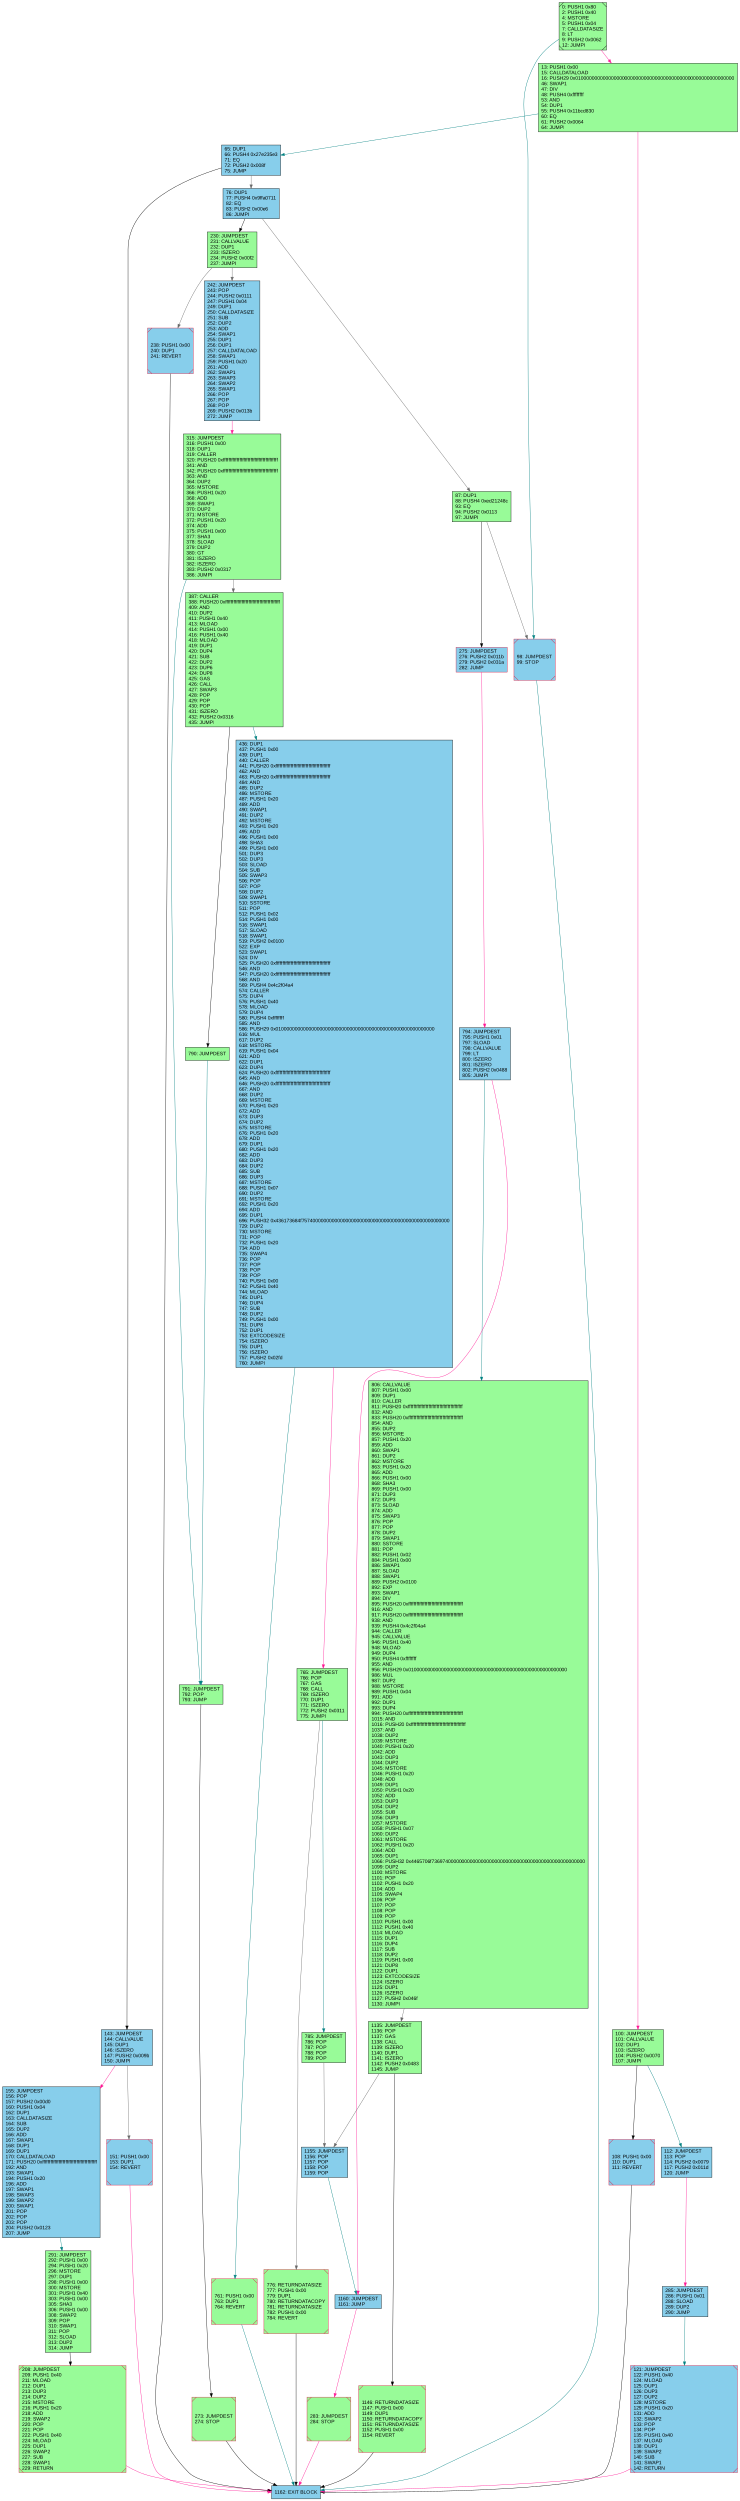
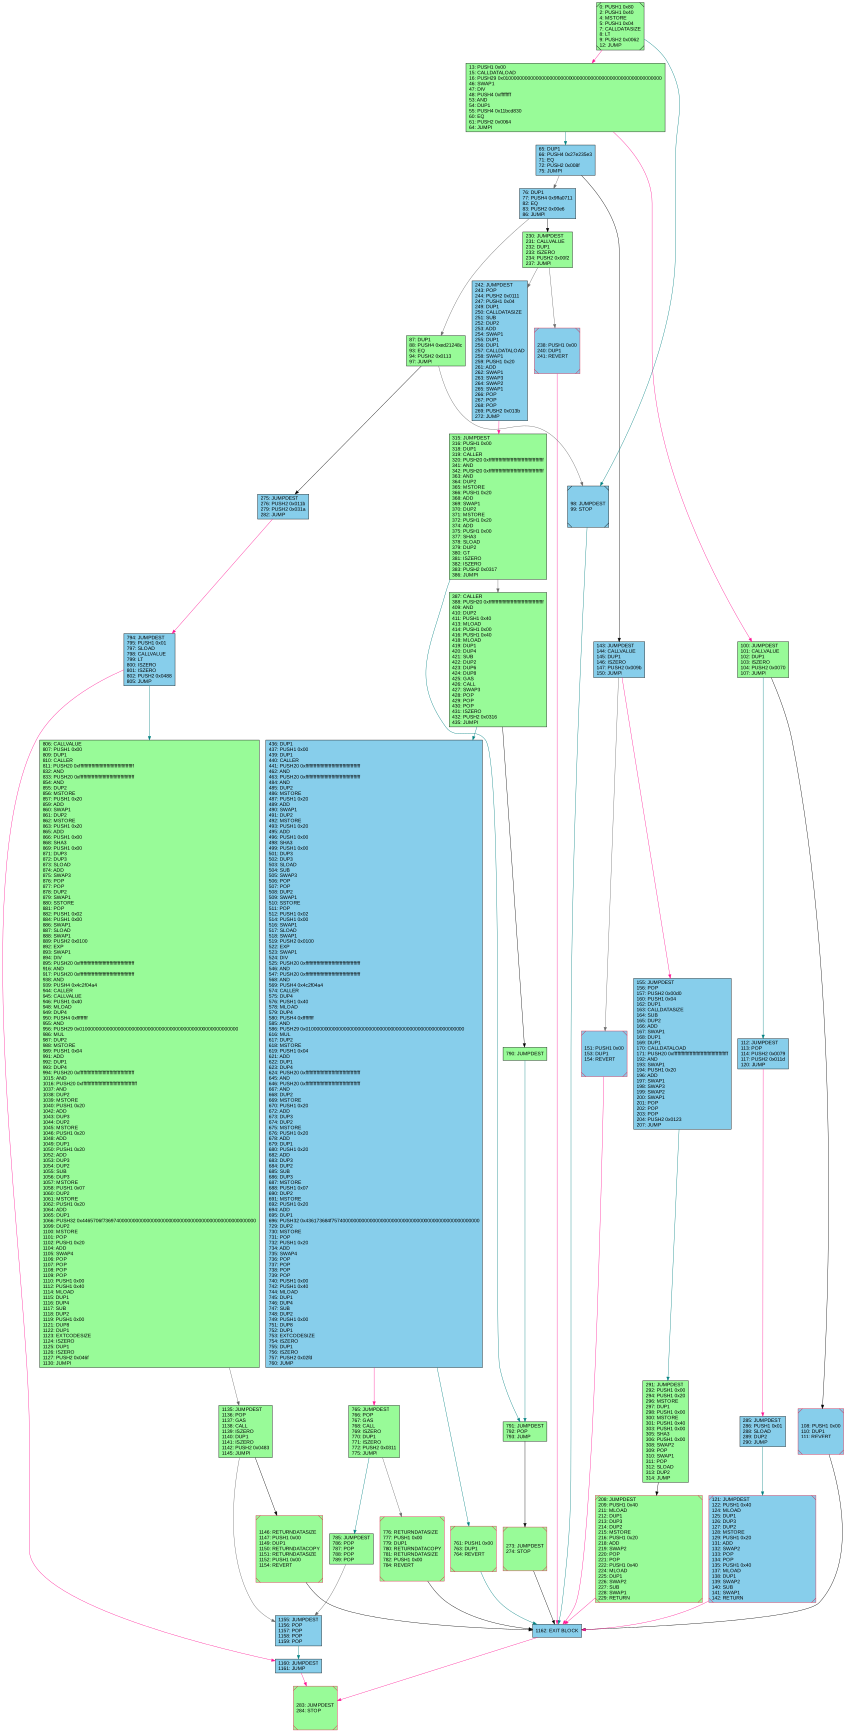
node "275: JUMPDEST 276: PUSH2 0x011b 279: PUSH2 0x031a 282: JUMP": color crimson -> black
node "98: JUMPDEST 99: STOP": color crimson -> black
edge "238: PUSH1 0x00 240: DUP1 241: REVERT" -> "1162: EXIT BLOCK": color black -> deeppink
edge "283: JUMPDEST 284: STOP" -> "1162: EXIT BLOCK": reversed
